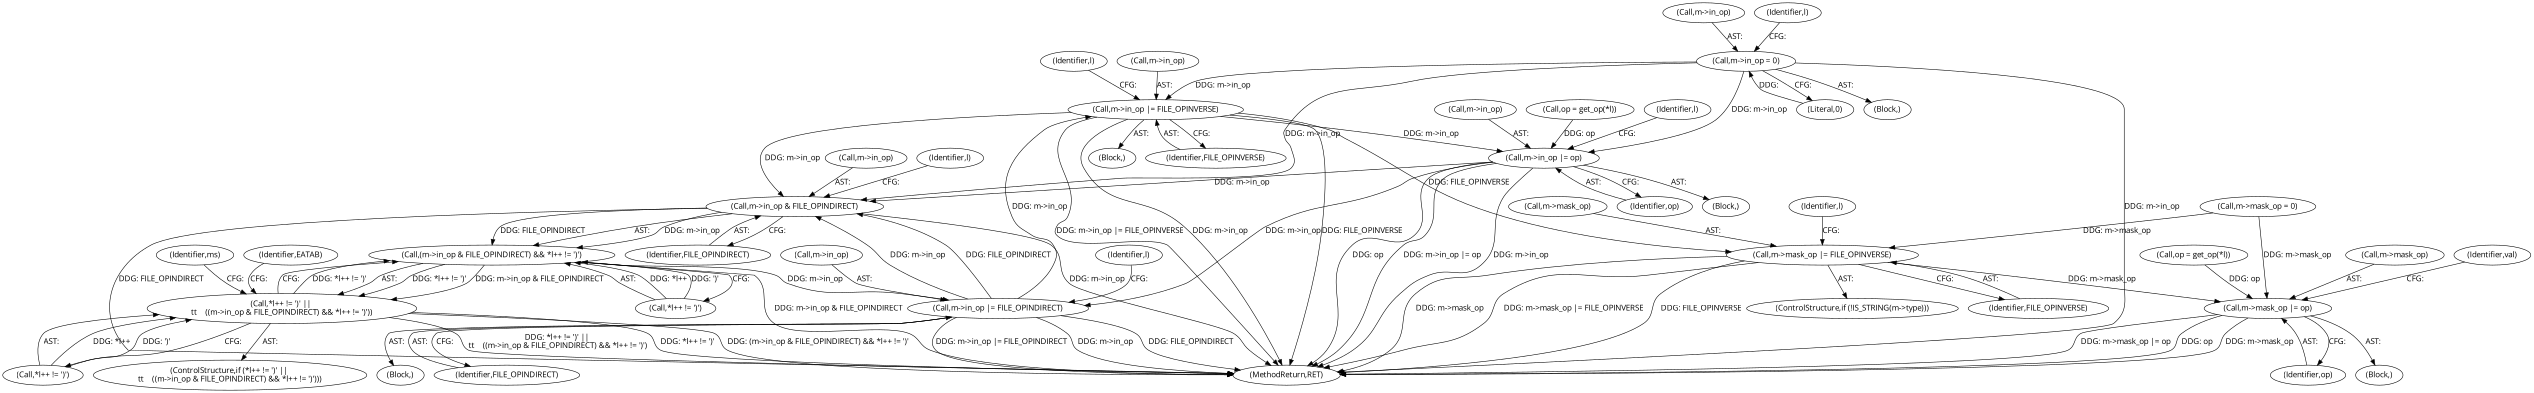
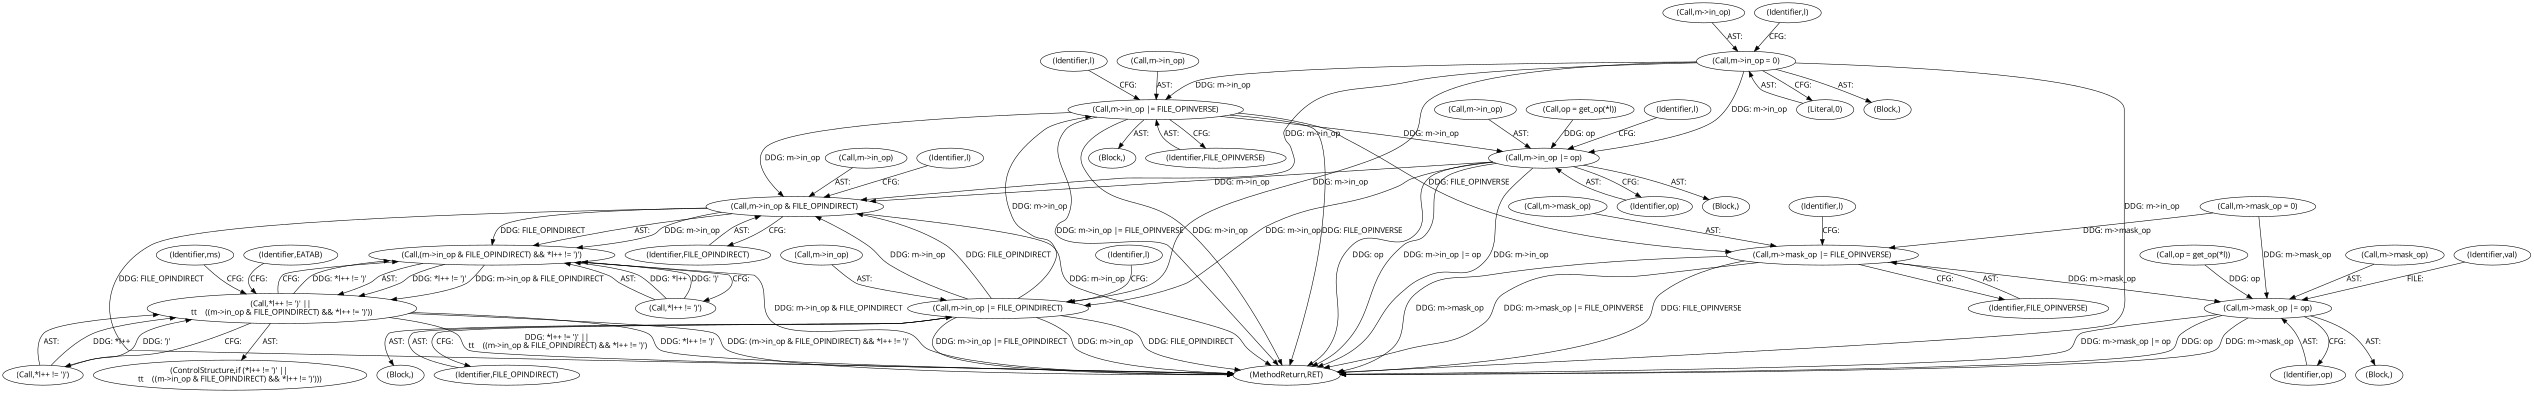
edge "(Literal,0)" -> "(Call,m->in_op = 0)": label "DDG: " -> "AST: "
edge "(Call,(m->in_op & FILE_OPINDIRECT) && *l++ != ')')" -> "(Call,m->in_op |= FILE_OPINDIRECT)": now "(Call,m->in_op = 0)" -> "(Call,m->in_op |= FILE_OPINDIRECT)"
edge "(Identifier,val)" -> "(Call,m->mask_op |= op)": label "CFG: " -> "FILE: "
node "(ControlStructure,if (!IS_STRING(m->type)))": removed
